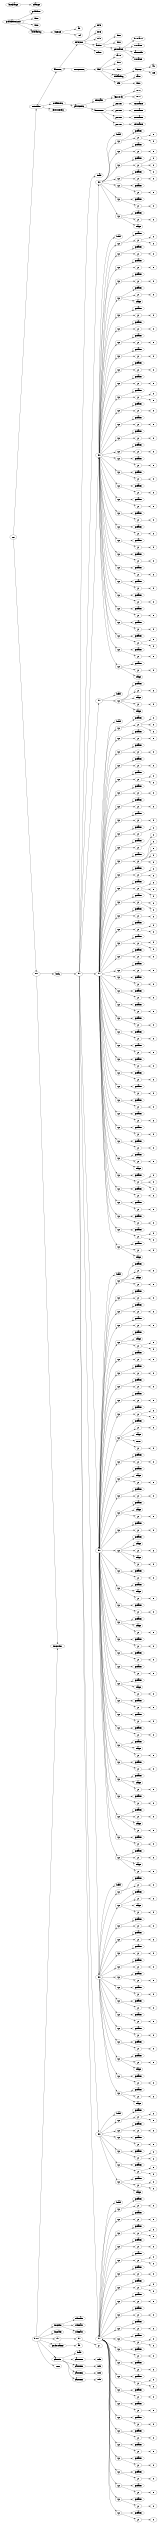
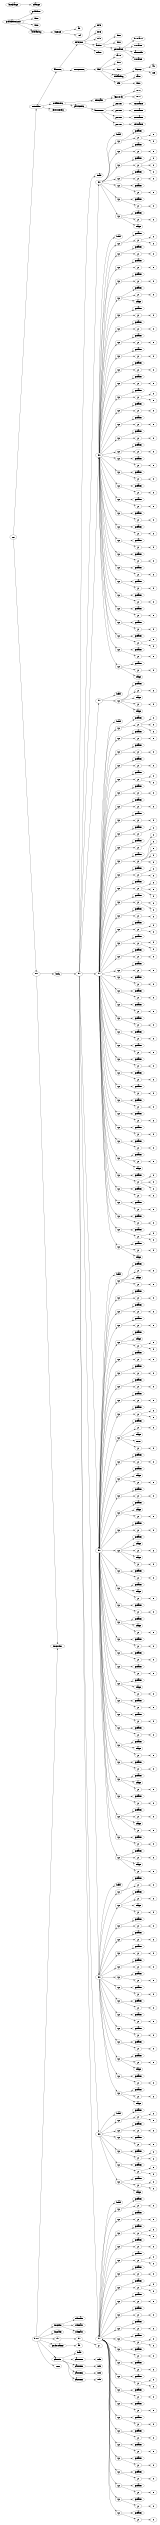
edge "sourceDesc" -> "fileDesc": reversed
edge "particDesc" -> "textClass": now "profileDesc" -> "textClass"
